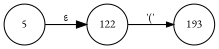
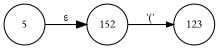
node "122": label "122" -> "152"
node "193": label "193" -> "123"
